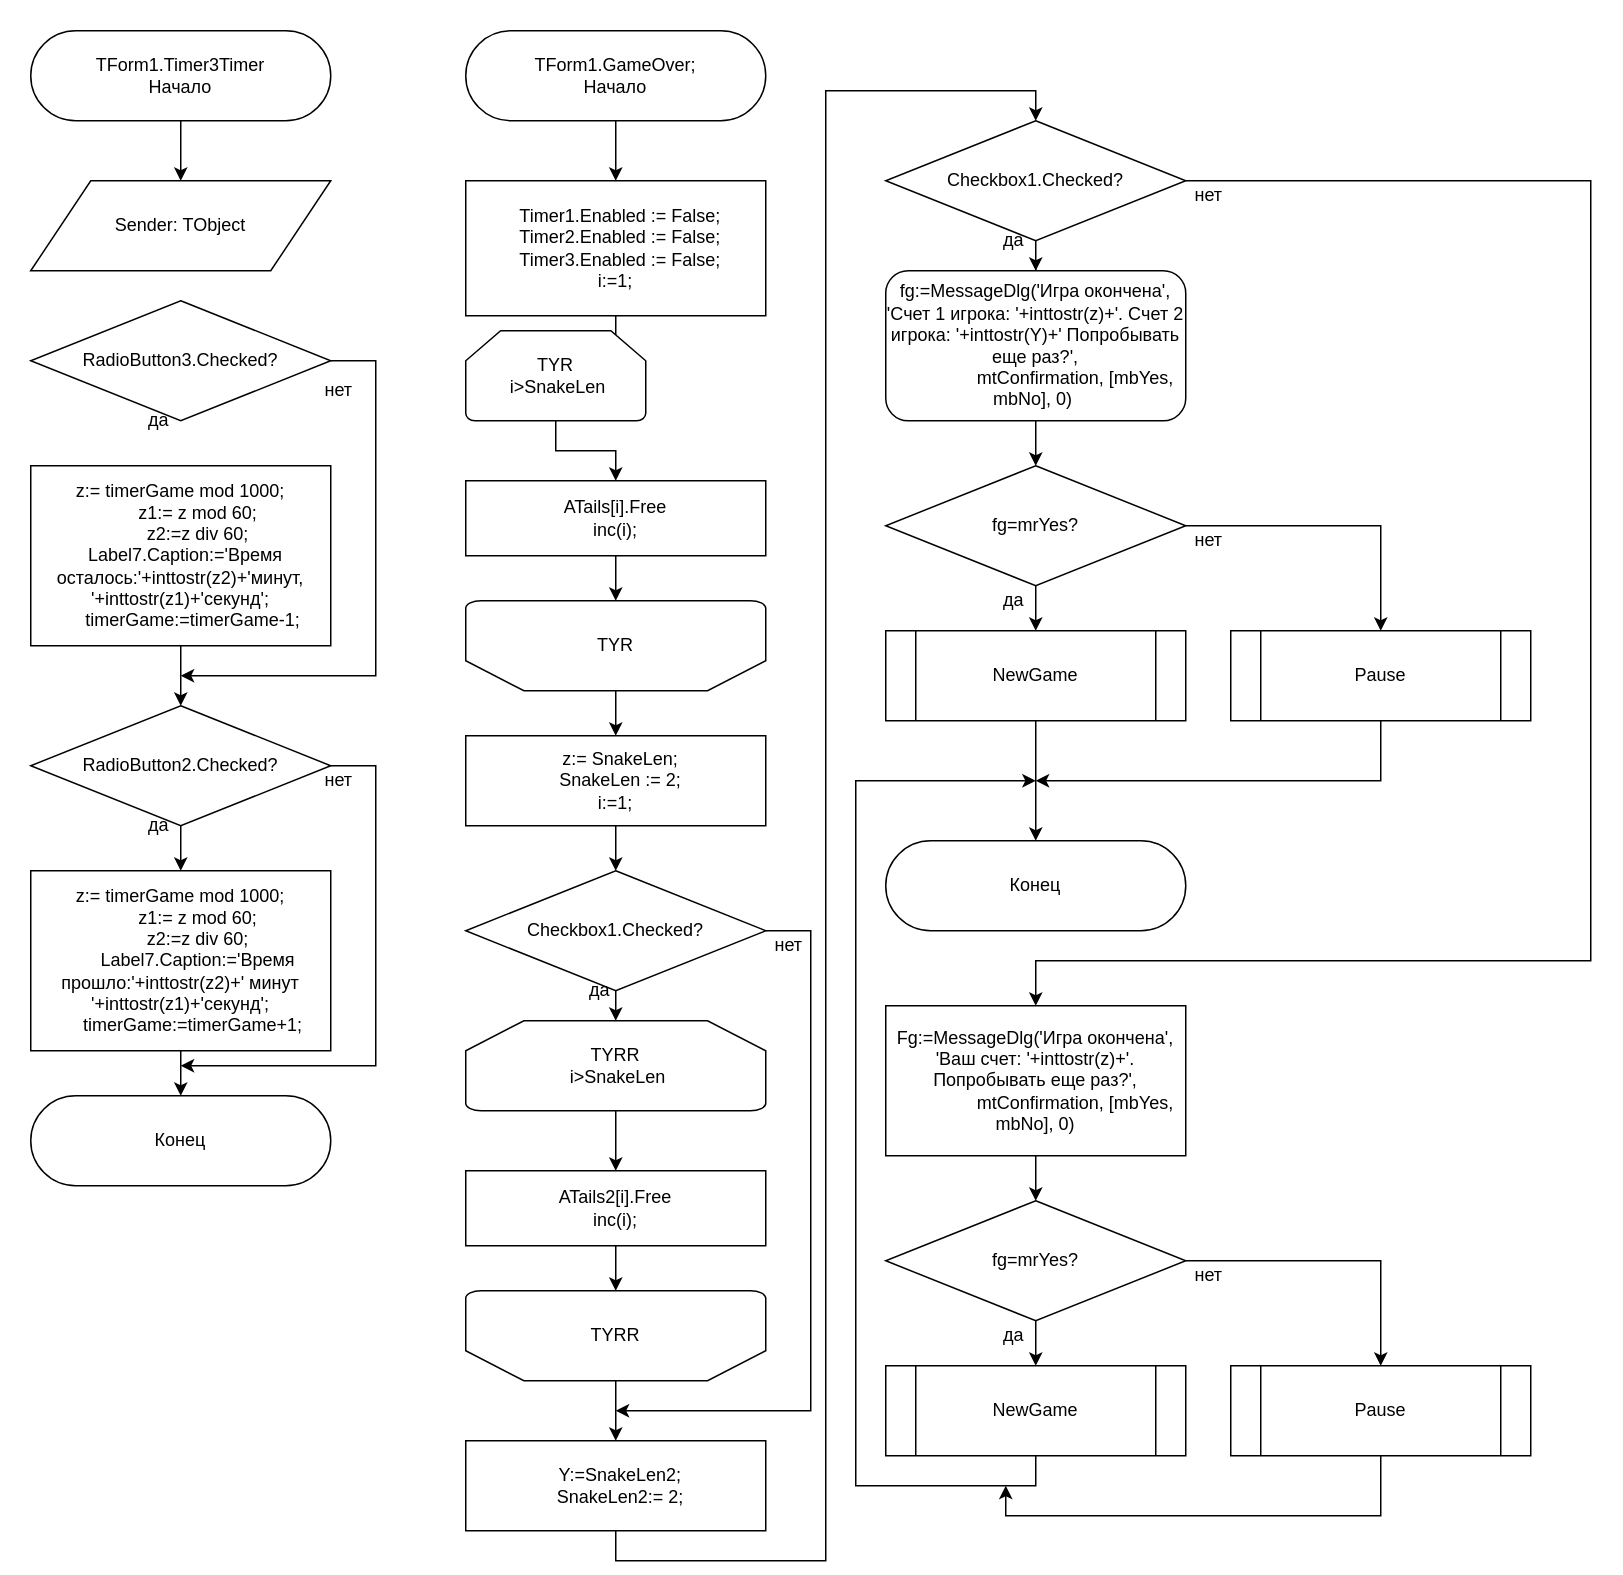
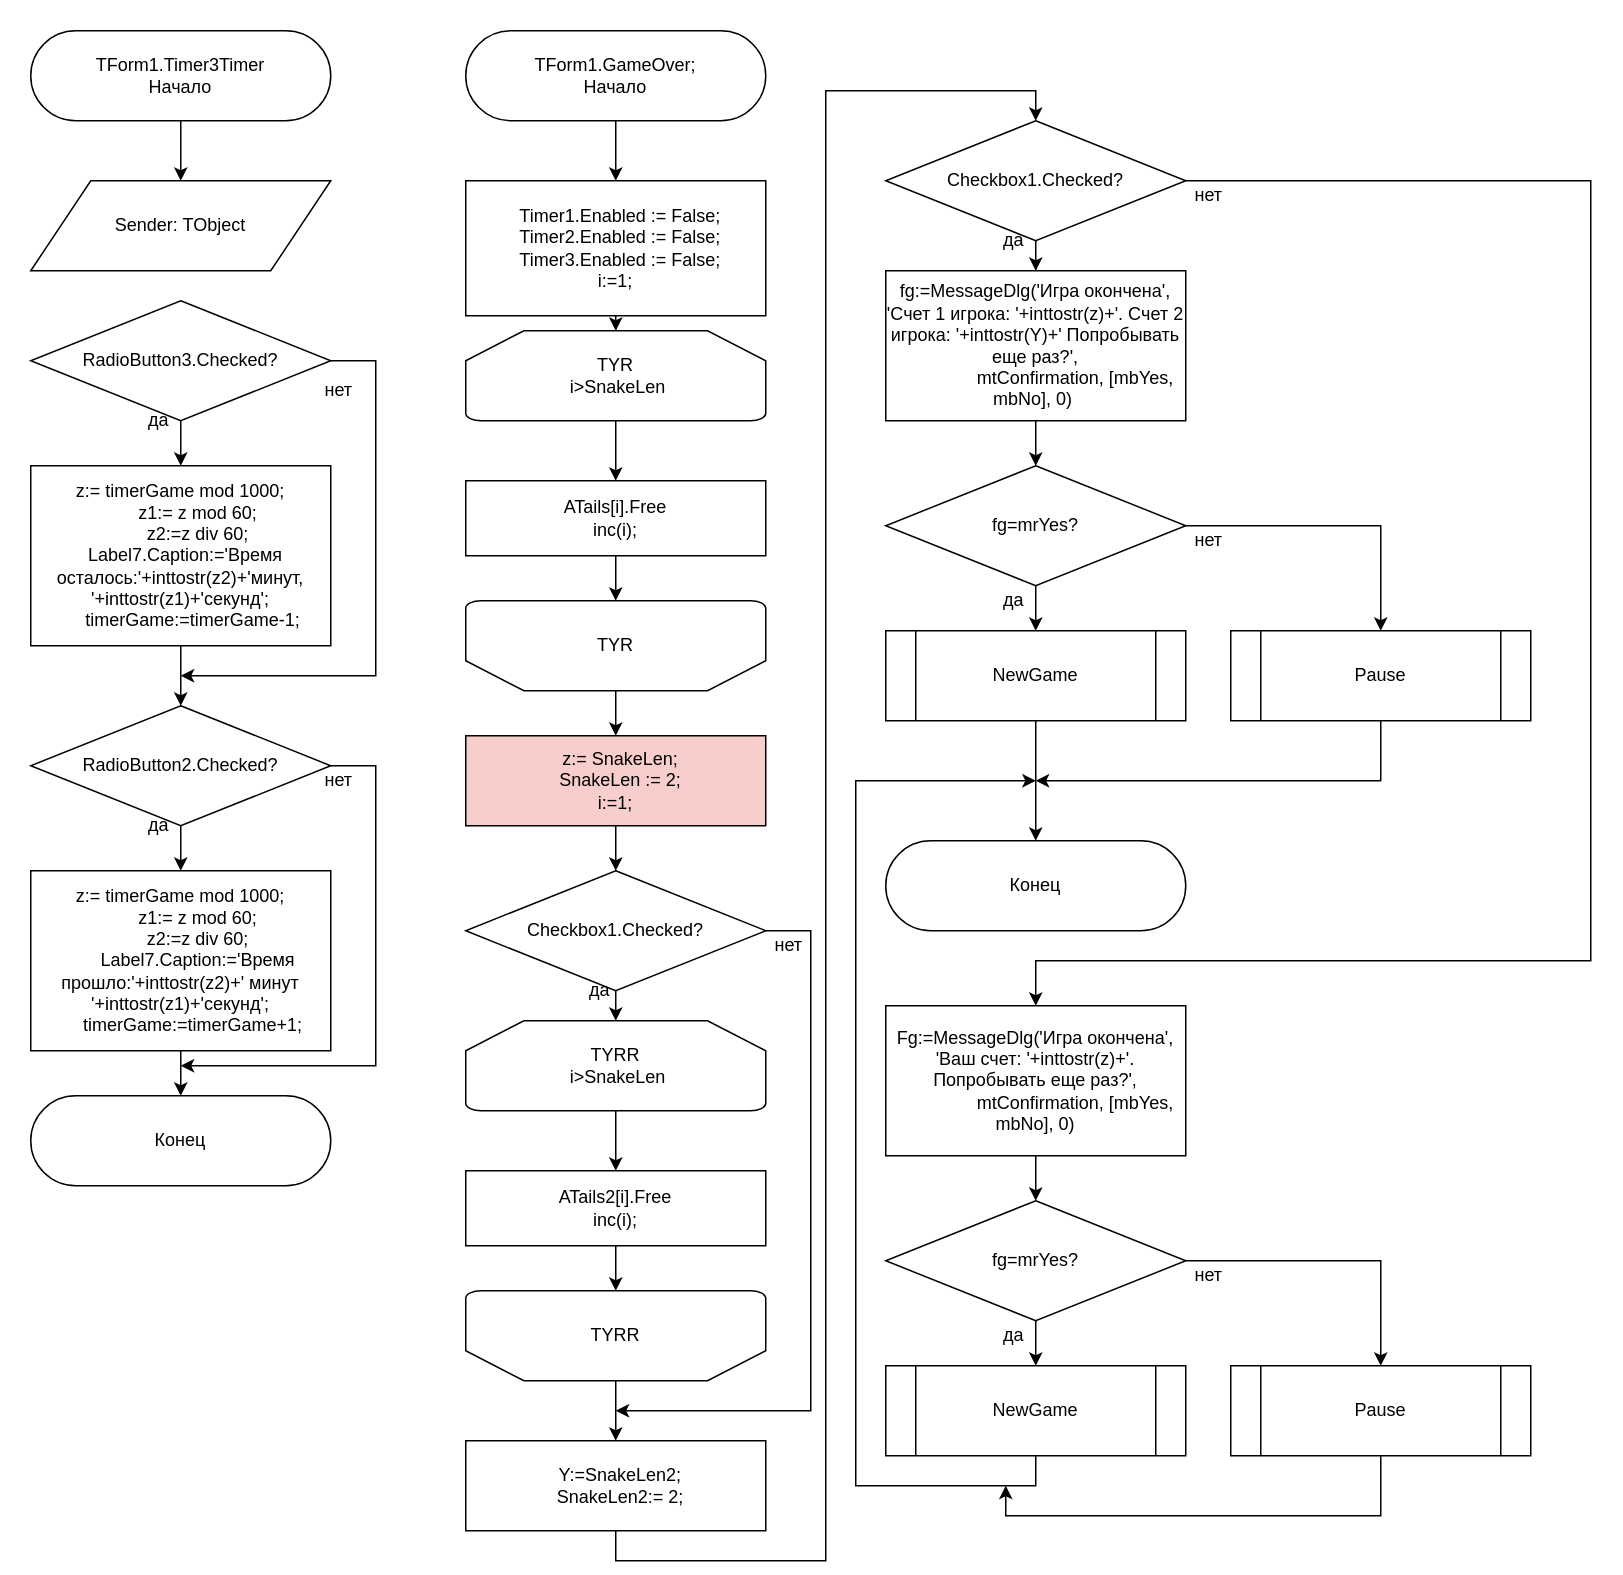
node "fg:=MessageDlg('Игра окончена', 'Cчет 1 игрока: '+inttostr(z)+'. Cчет 2 игрока: '+inttostr(Y)+' Попробывать еще раз?', mtConfirmation, [mbYes, mbNo], 0)": shape rounded rectangle -> rectangle
node "TYR i>SnakeLen": size 180x90 -> 300x90
edge "RadioButton3.Checked?" -> "z:= timerGame mod 1000; z1:= z mod 60; z2:=z div 60; Label7.Caption:='Время осталось:'+inttostr(z2)+'минут, '+inttostr(z1)+'секунд'; timerGame:=timerGame-1;": added
node "z:= SnakeLen; SnakeLen := 2; i:=1;": fillcolor #ffffff -> #f8cecc
